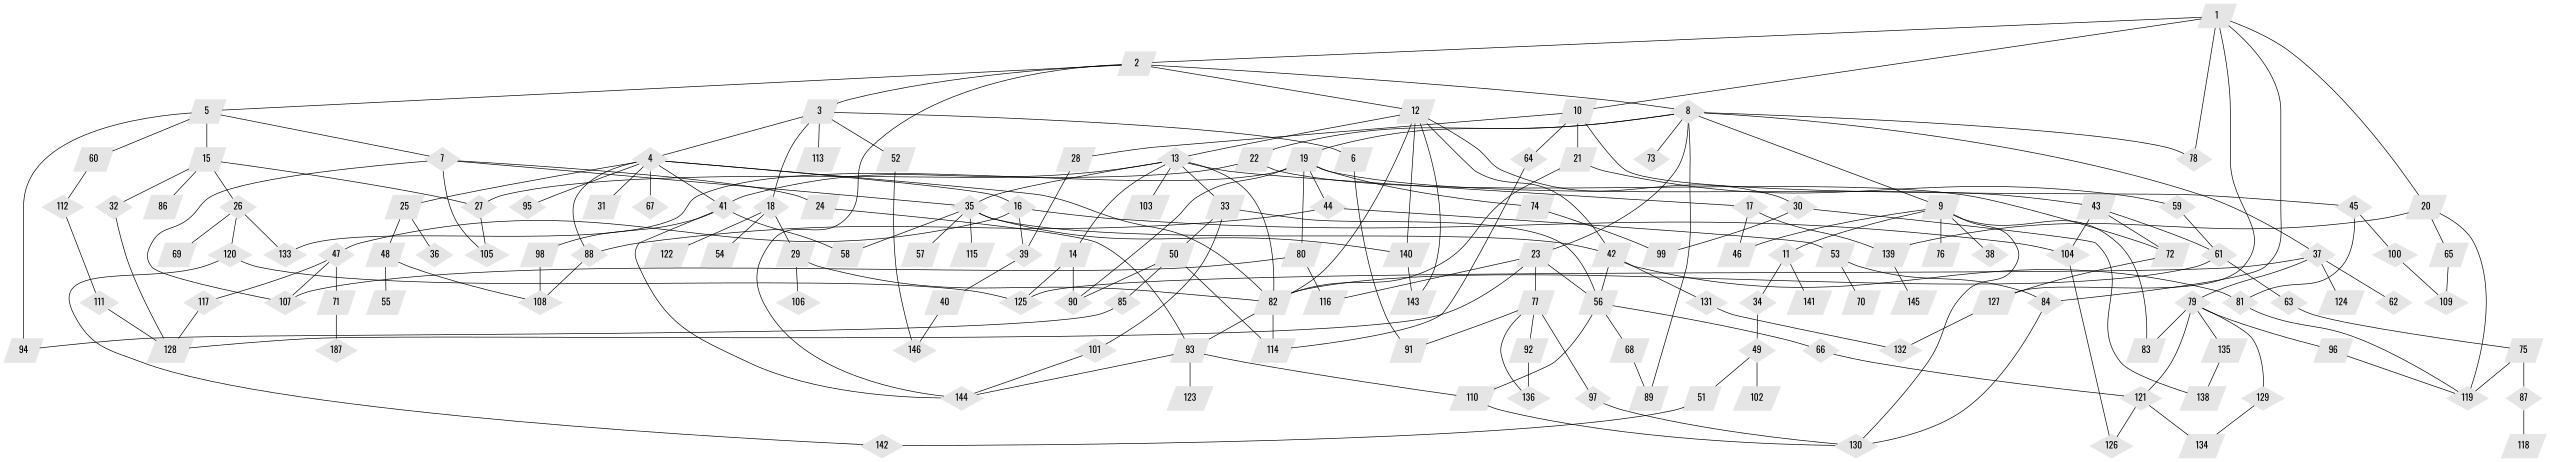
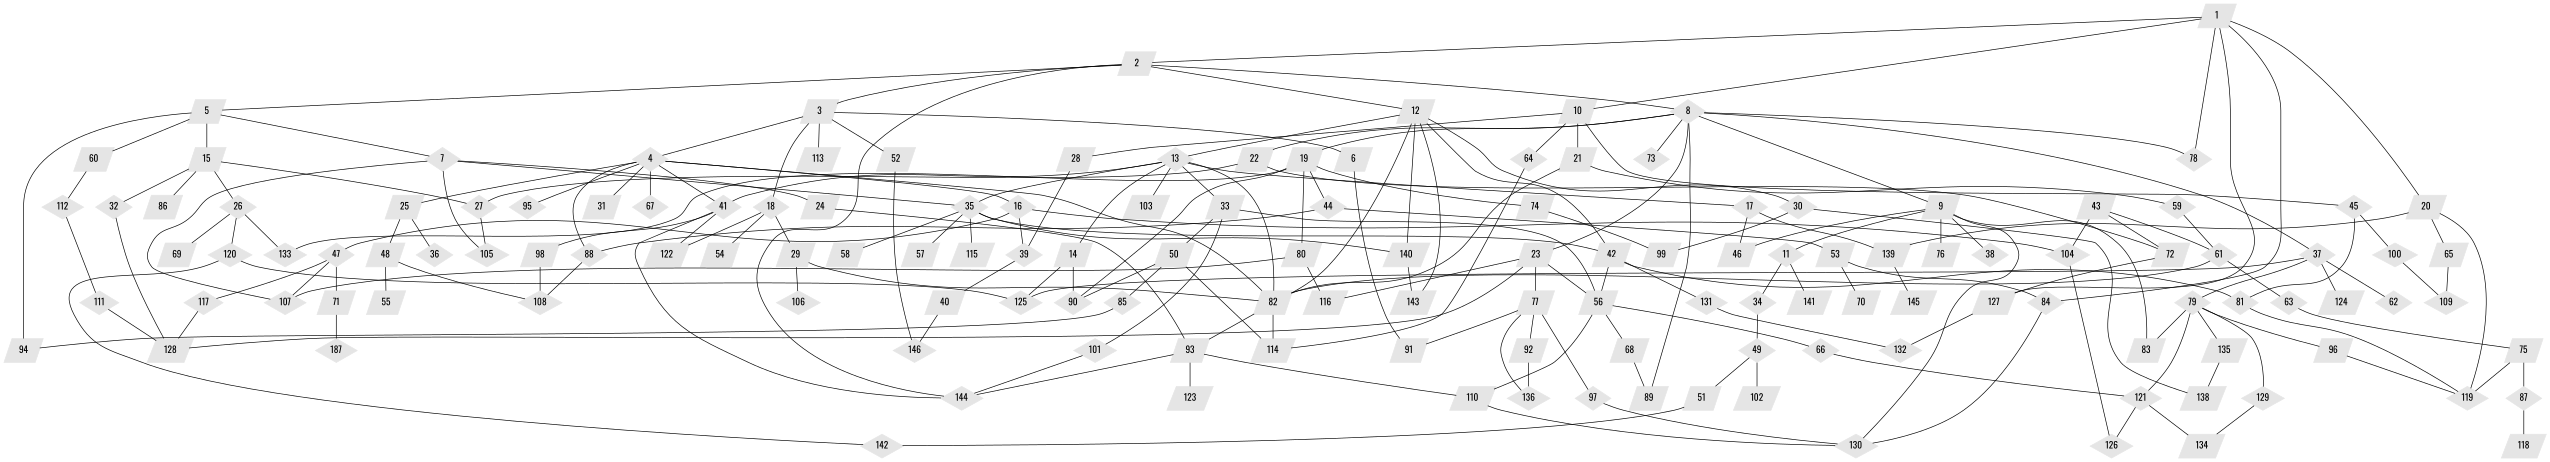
edge "19" -- "43": removed
edge "41" -- "58": now "41" -- "122"
